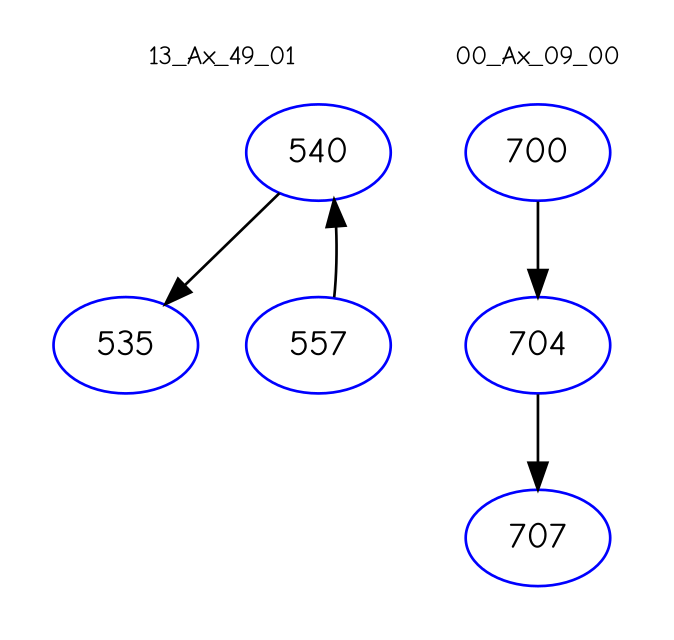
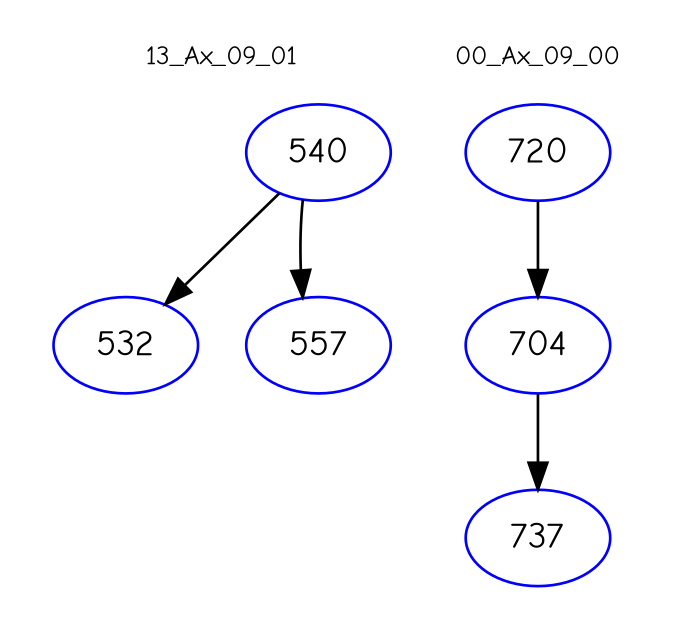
cluster "13_Ax_49_01": label "13_Ax_49_01" -> "13_Ax_09_01"
node "700": label "700" -> "720"
edge "557" -> "540": reversed
node "535": label "535" -> "532"
node "707": label "707" -> "737"
